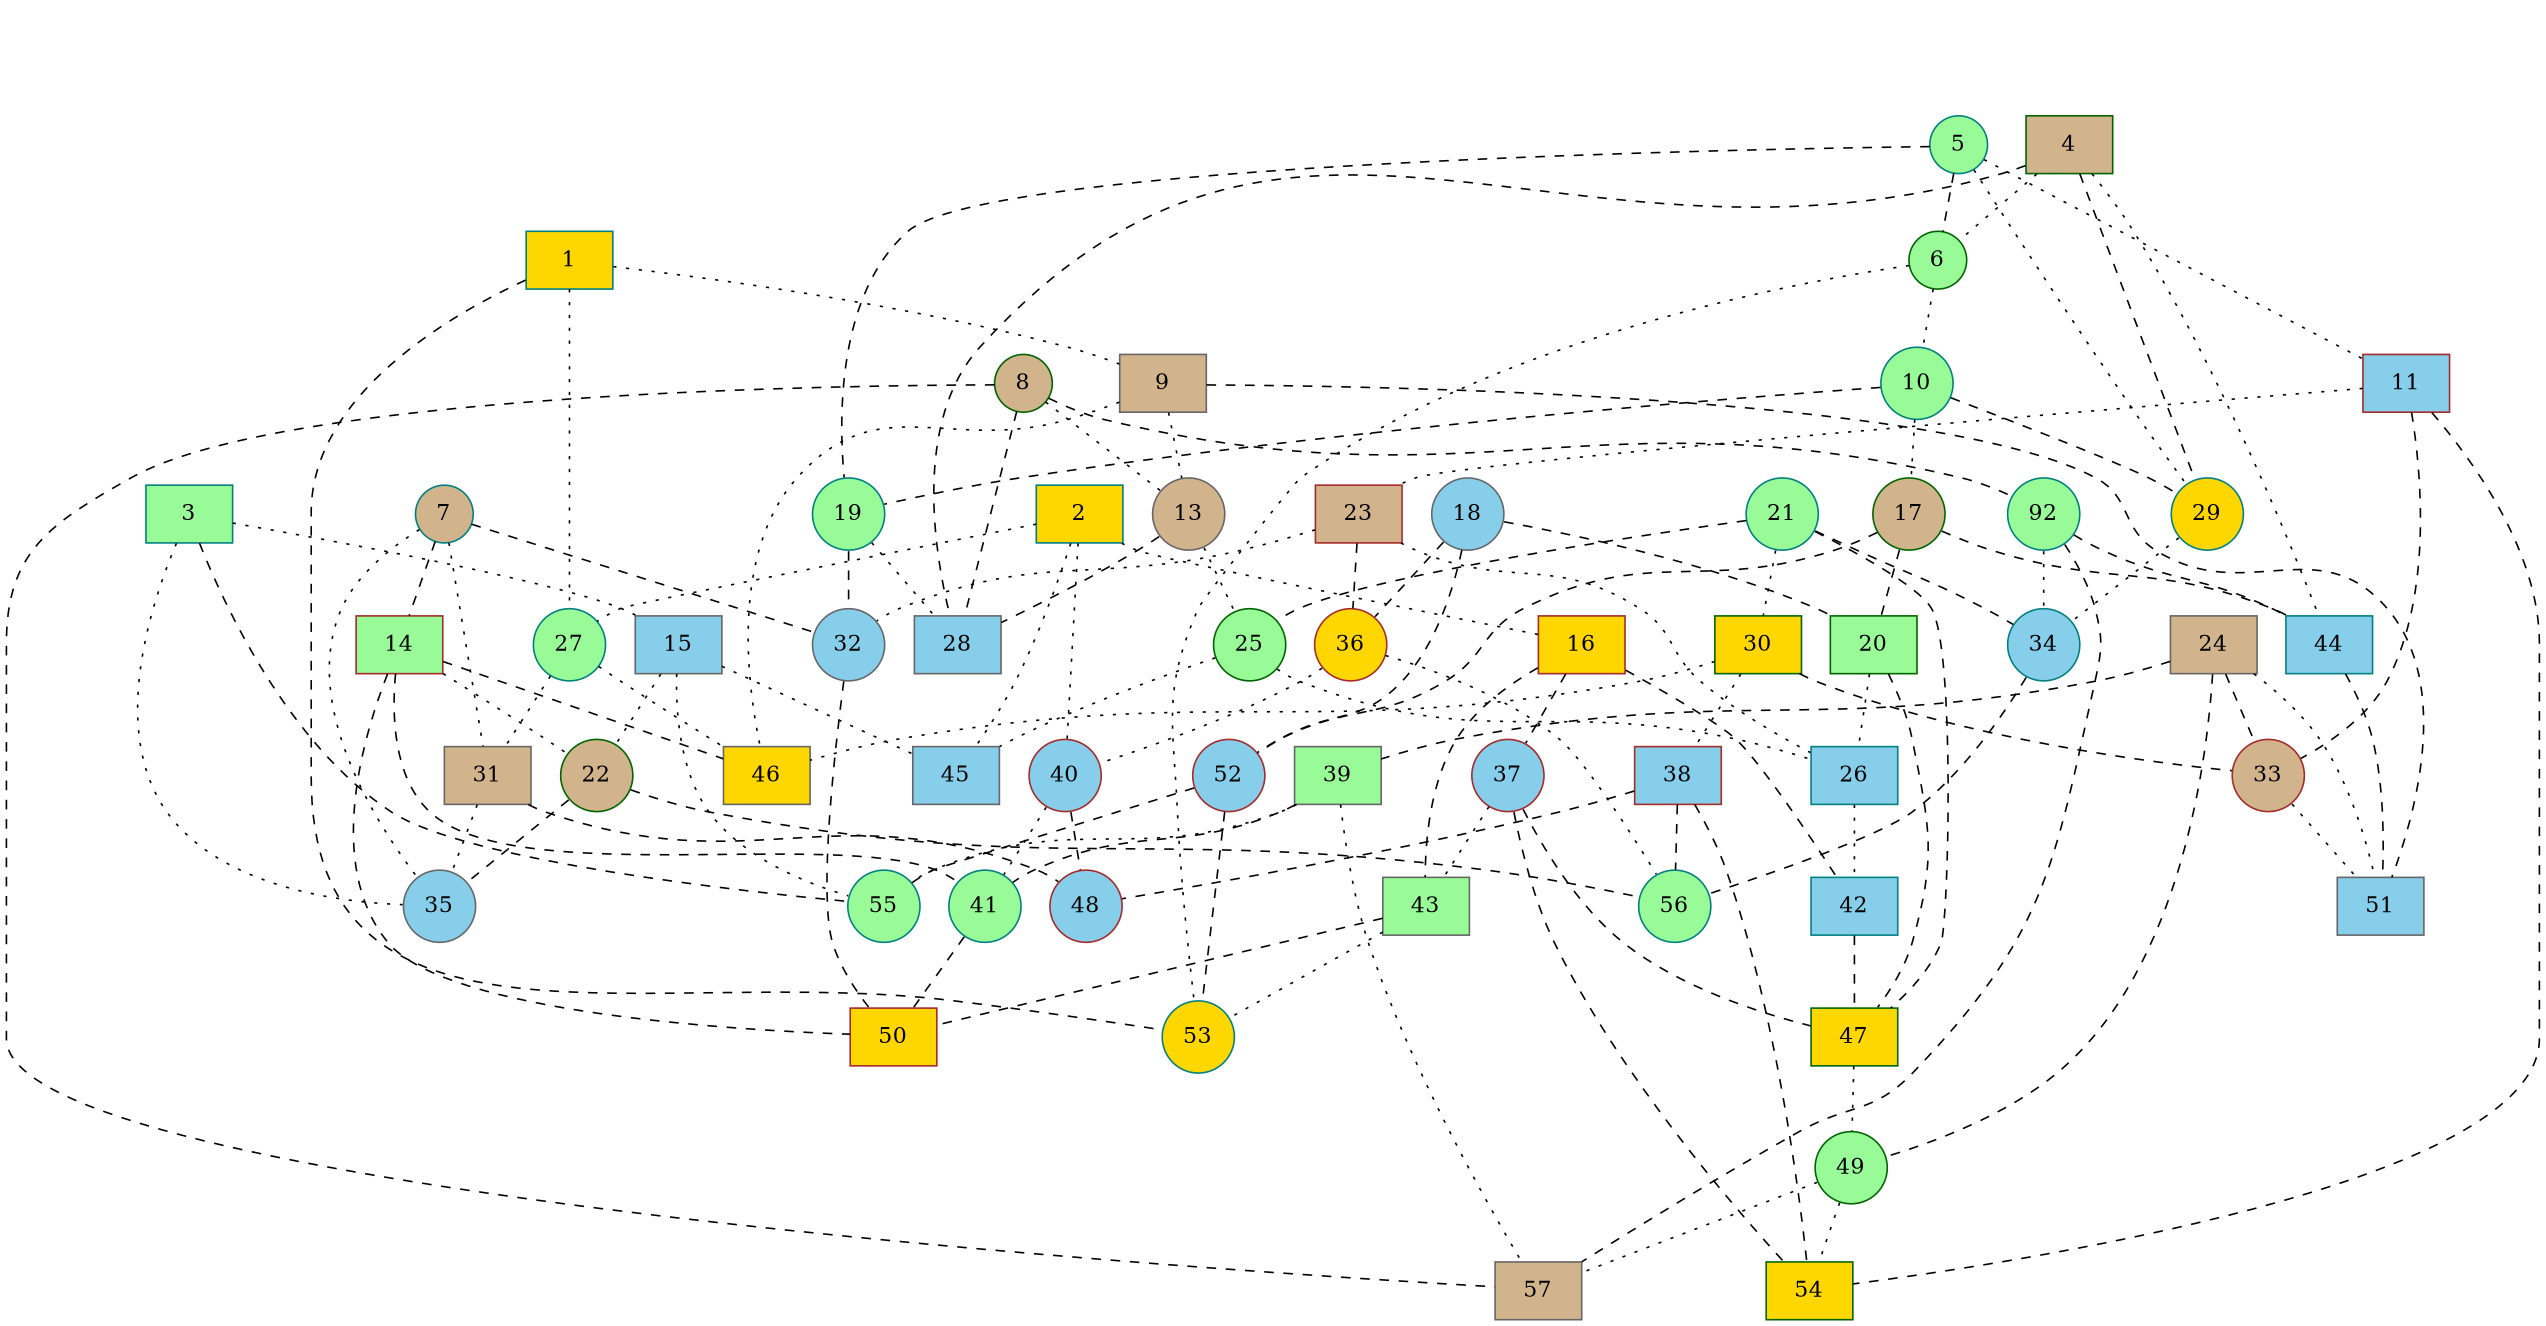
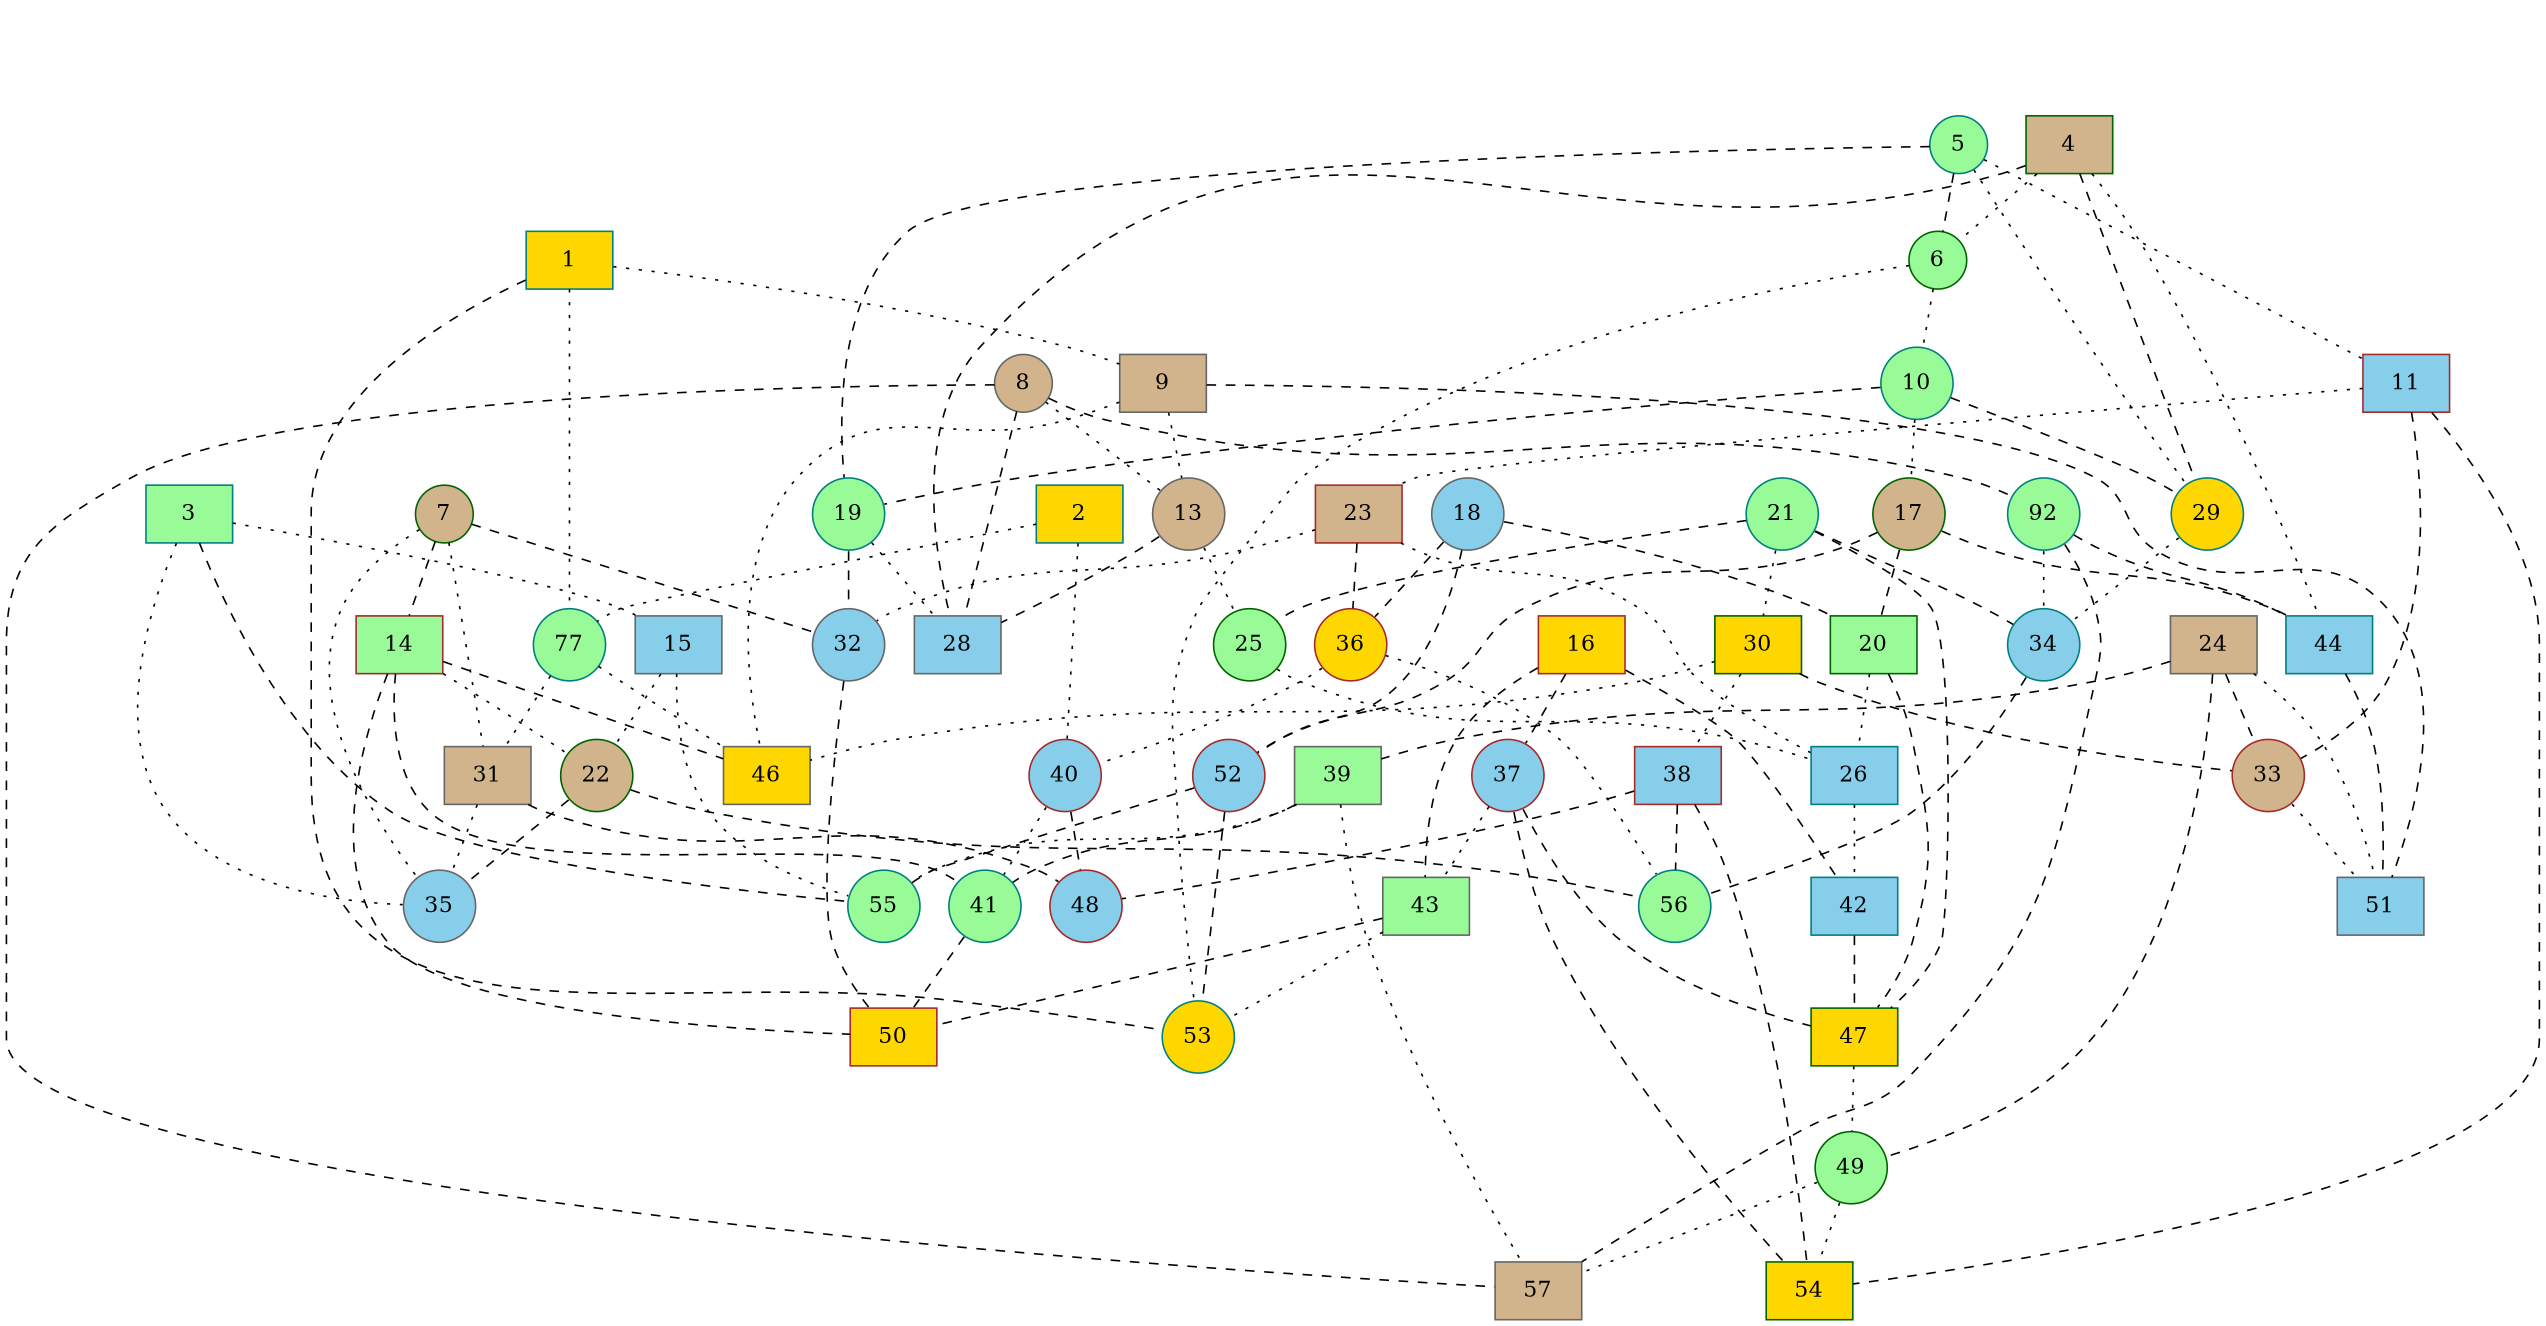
node "8": color darkgreen -> gray40
node "7": color teal -> darkgreen
edge "2" -- "16": removed
node "27": label "27" -> "77"
node "45": removed
